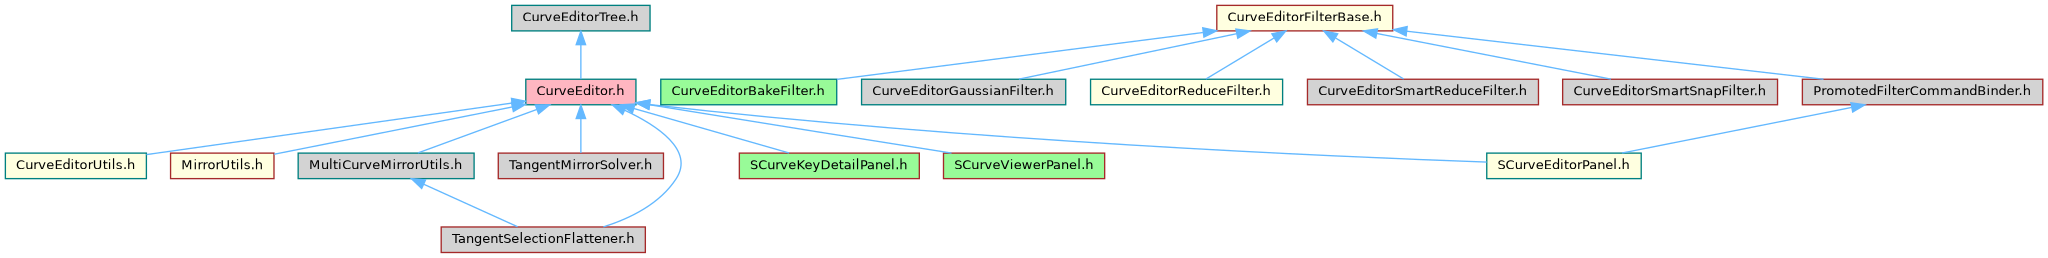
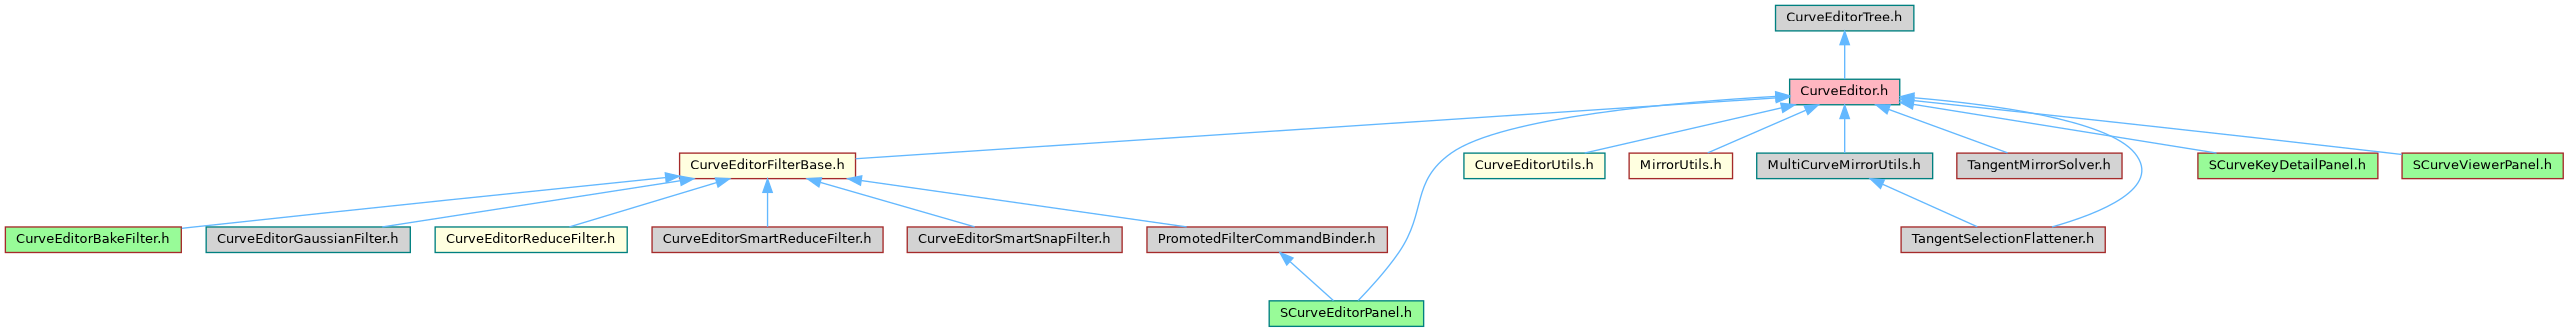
node "CurveEditorBakeFilter.h": color teal -> brown
edge "CurveEditorFilterBase.h" -> "CurveEditor.h": added
node "SCurveEditorPanel.h": fillcolor lightyellow -> palegreen
